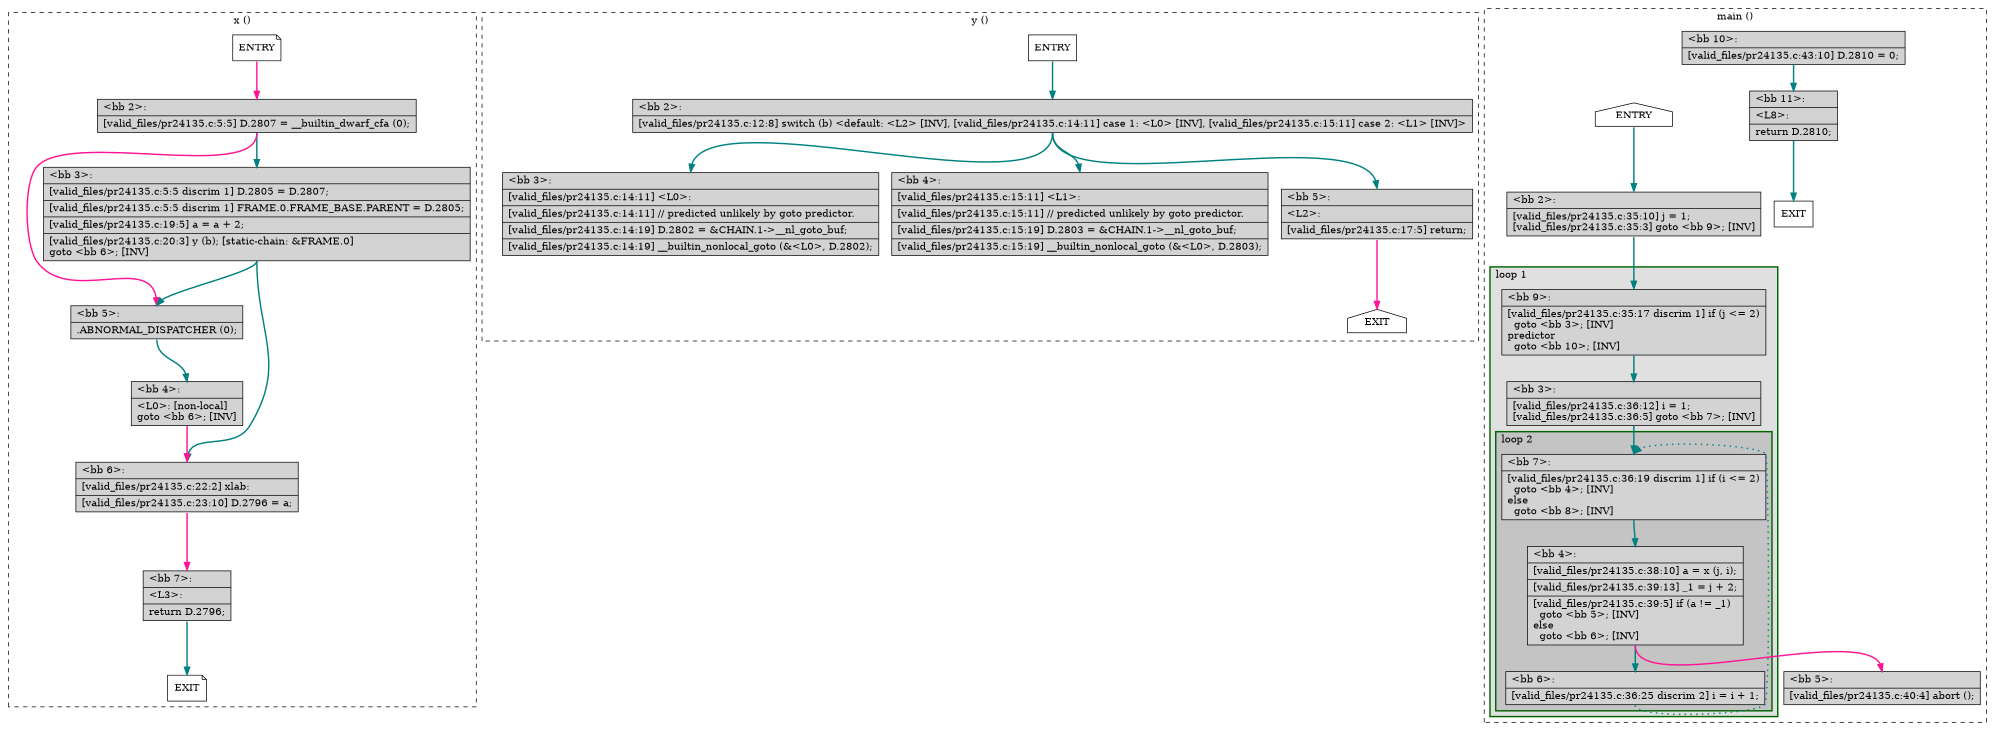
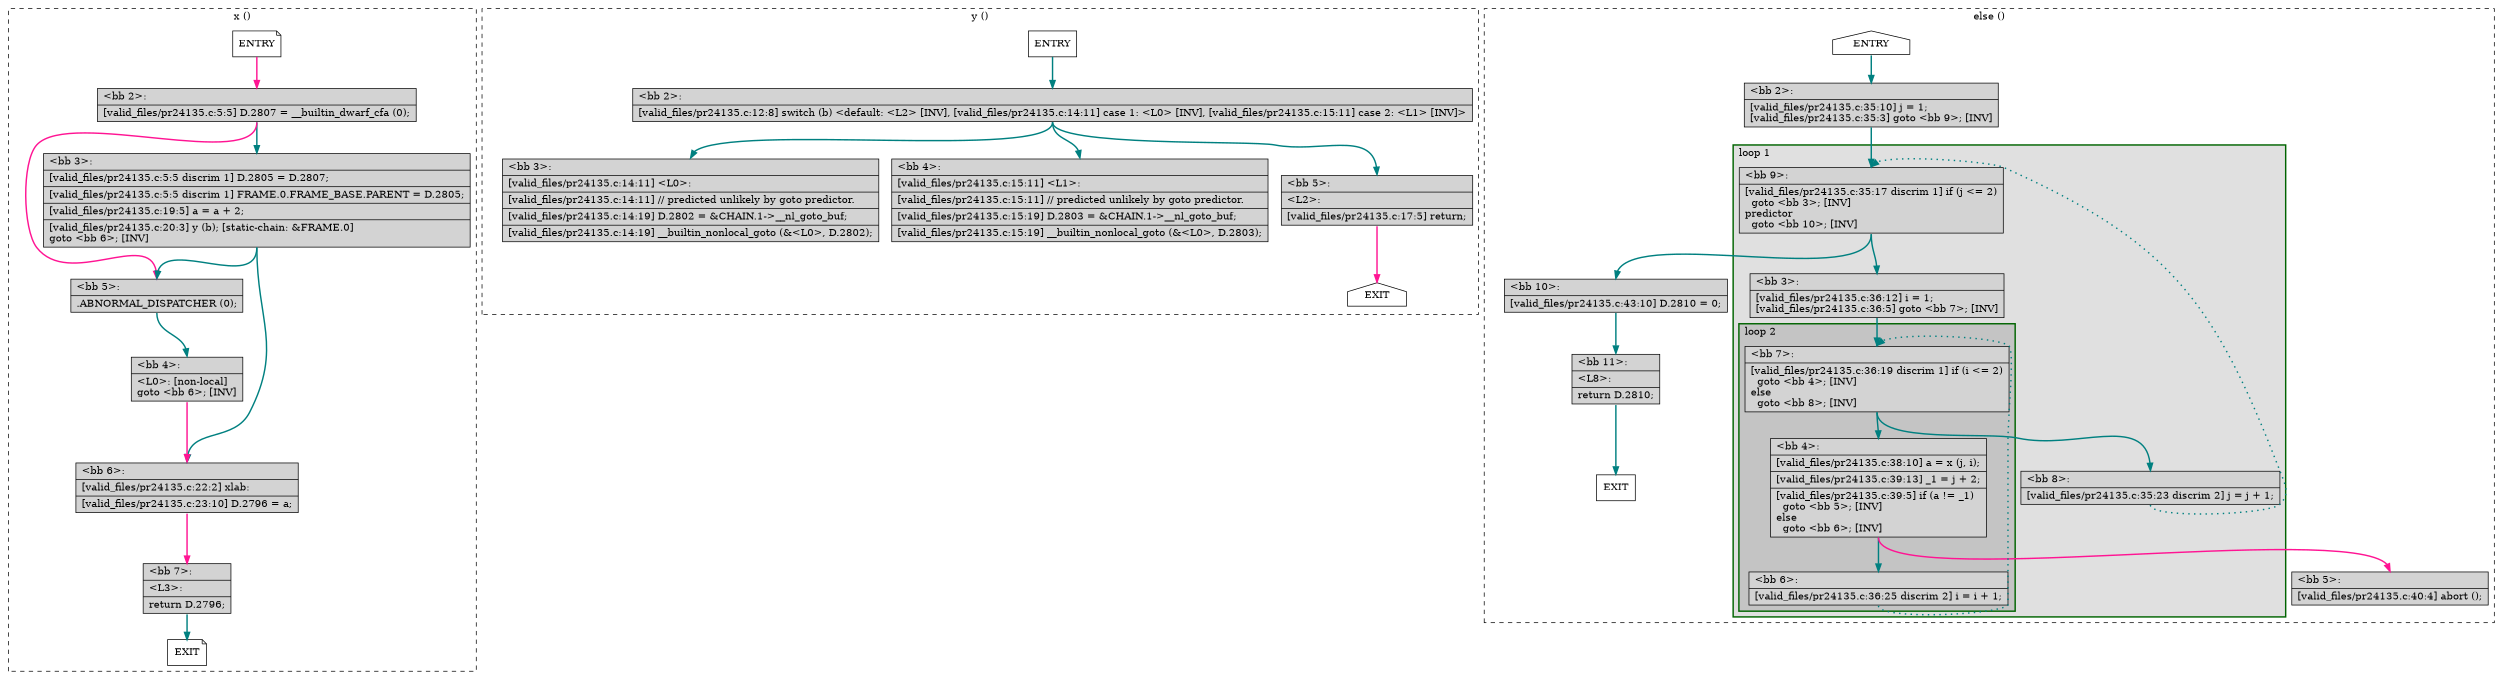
cluster "main ()": label "main ()" -> "else ()"
edge "<bb 9>:" -> "<bb 10>:": added
node "<bb 8>:": added
